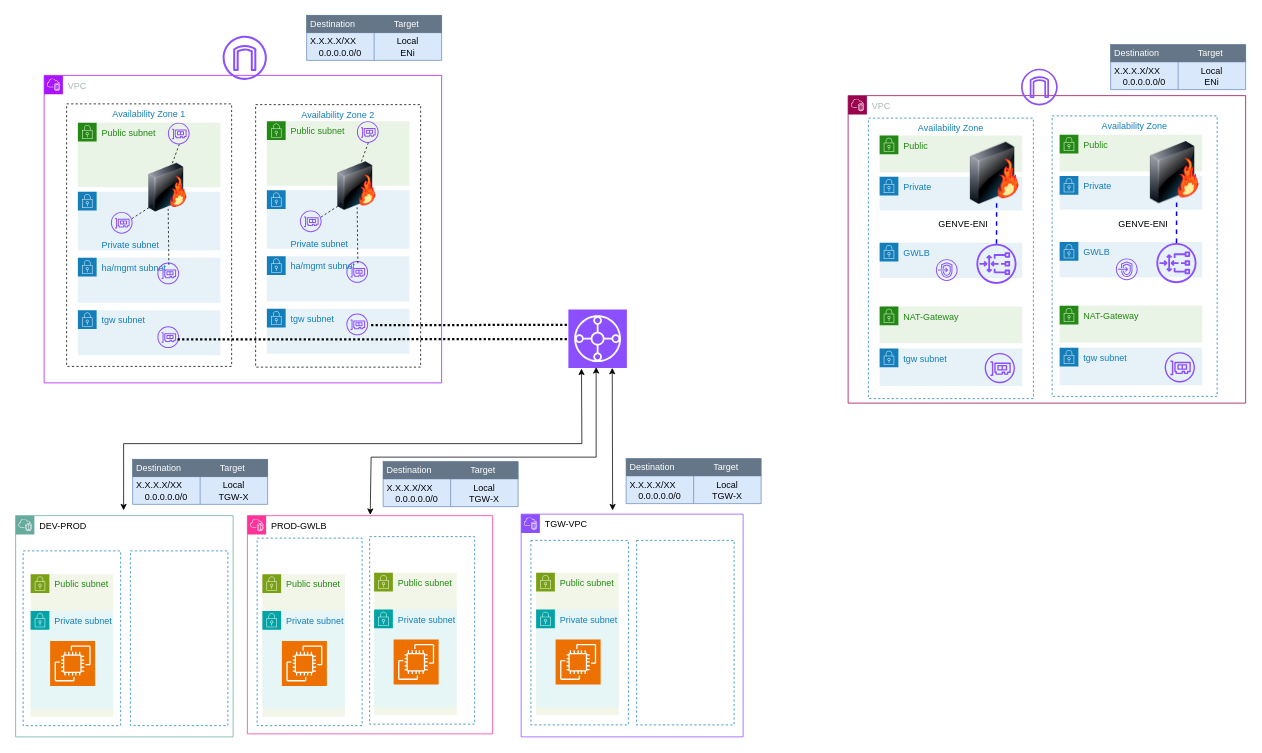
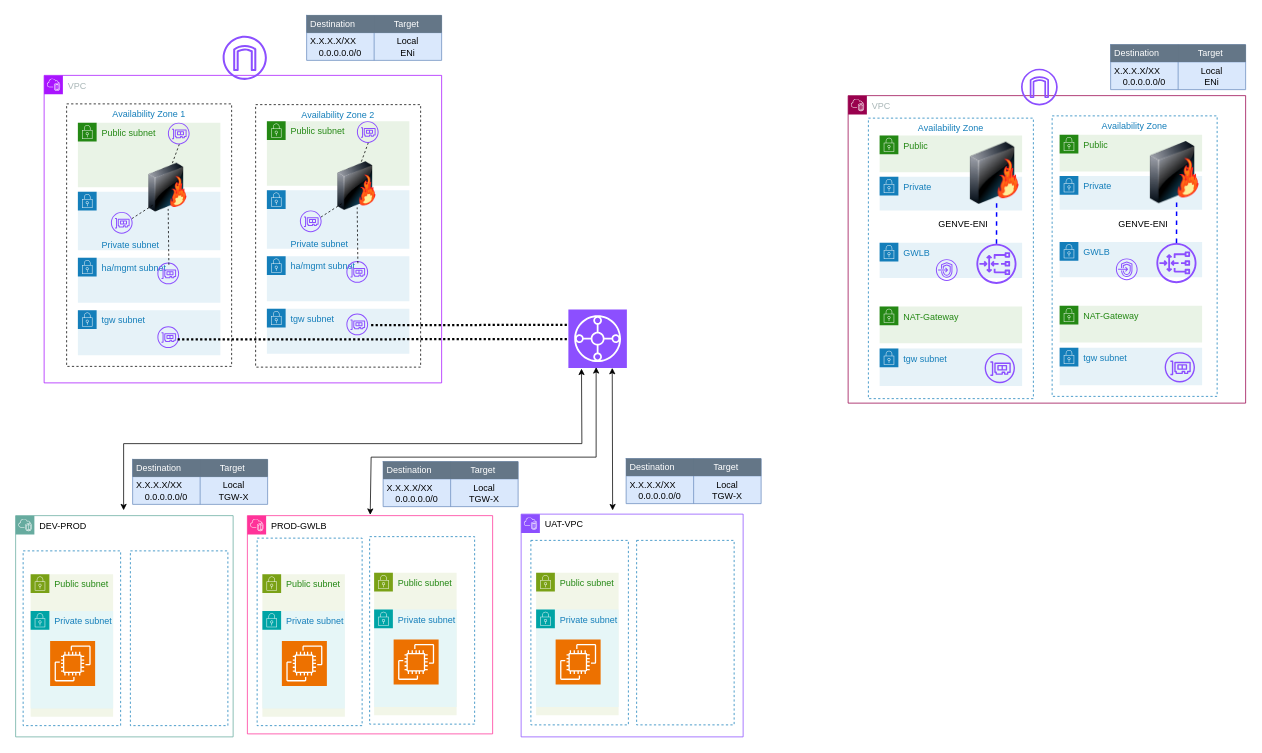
node "TGW-VPC": label "TGW-VPC" -> "UAT-VPC"
